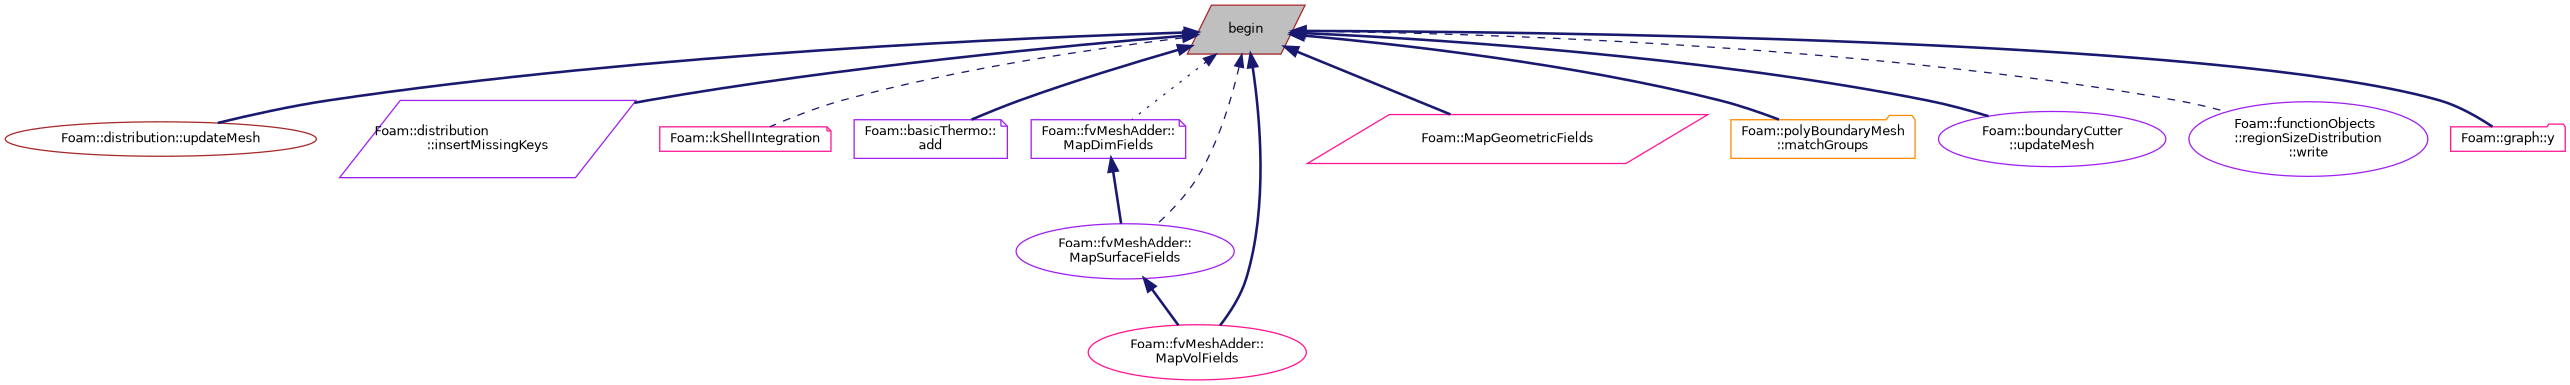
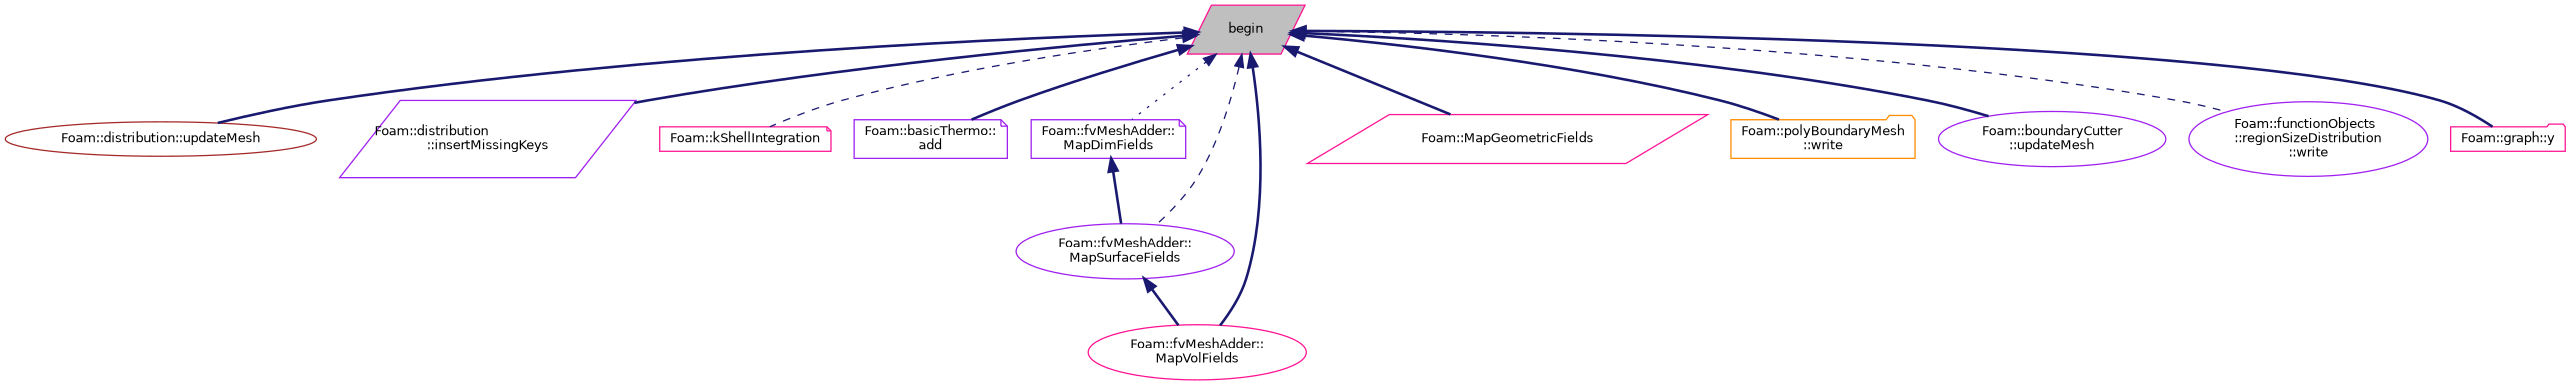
node "begin": color brown -> deeppink
node "Foam::polyBoundaryMesh ::matchGroups": label "Foam::polyBoundaryMesh ::matchGroups" -> "Foam::polyBoundaryMesh ::write"
